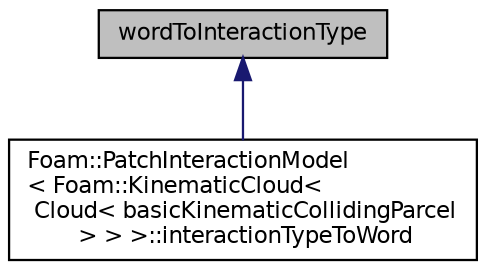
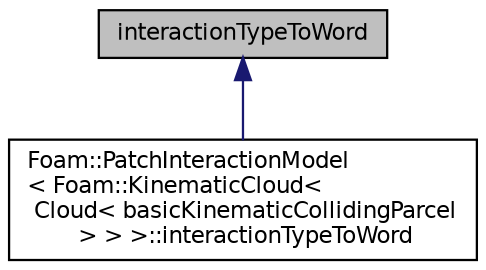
node "wordToInteractionType": label "wordToInteractionType" -> "interactionTypeToWord"
